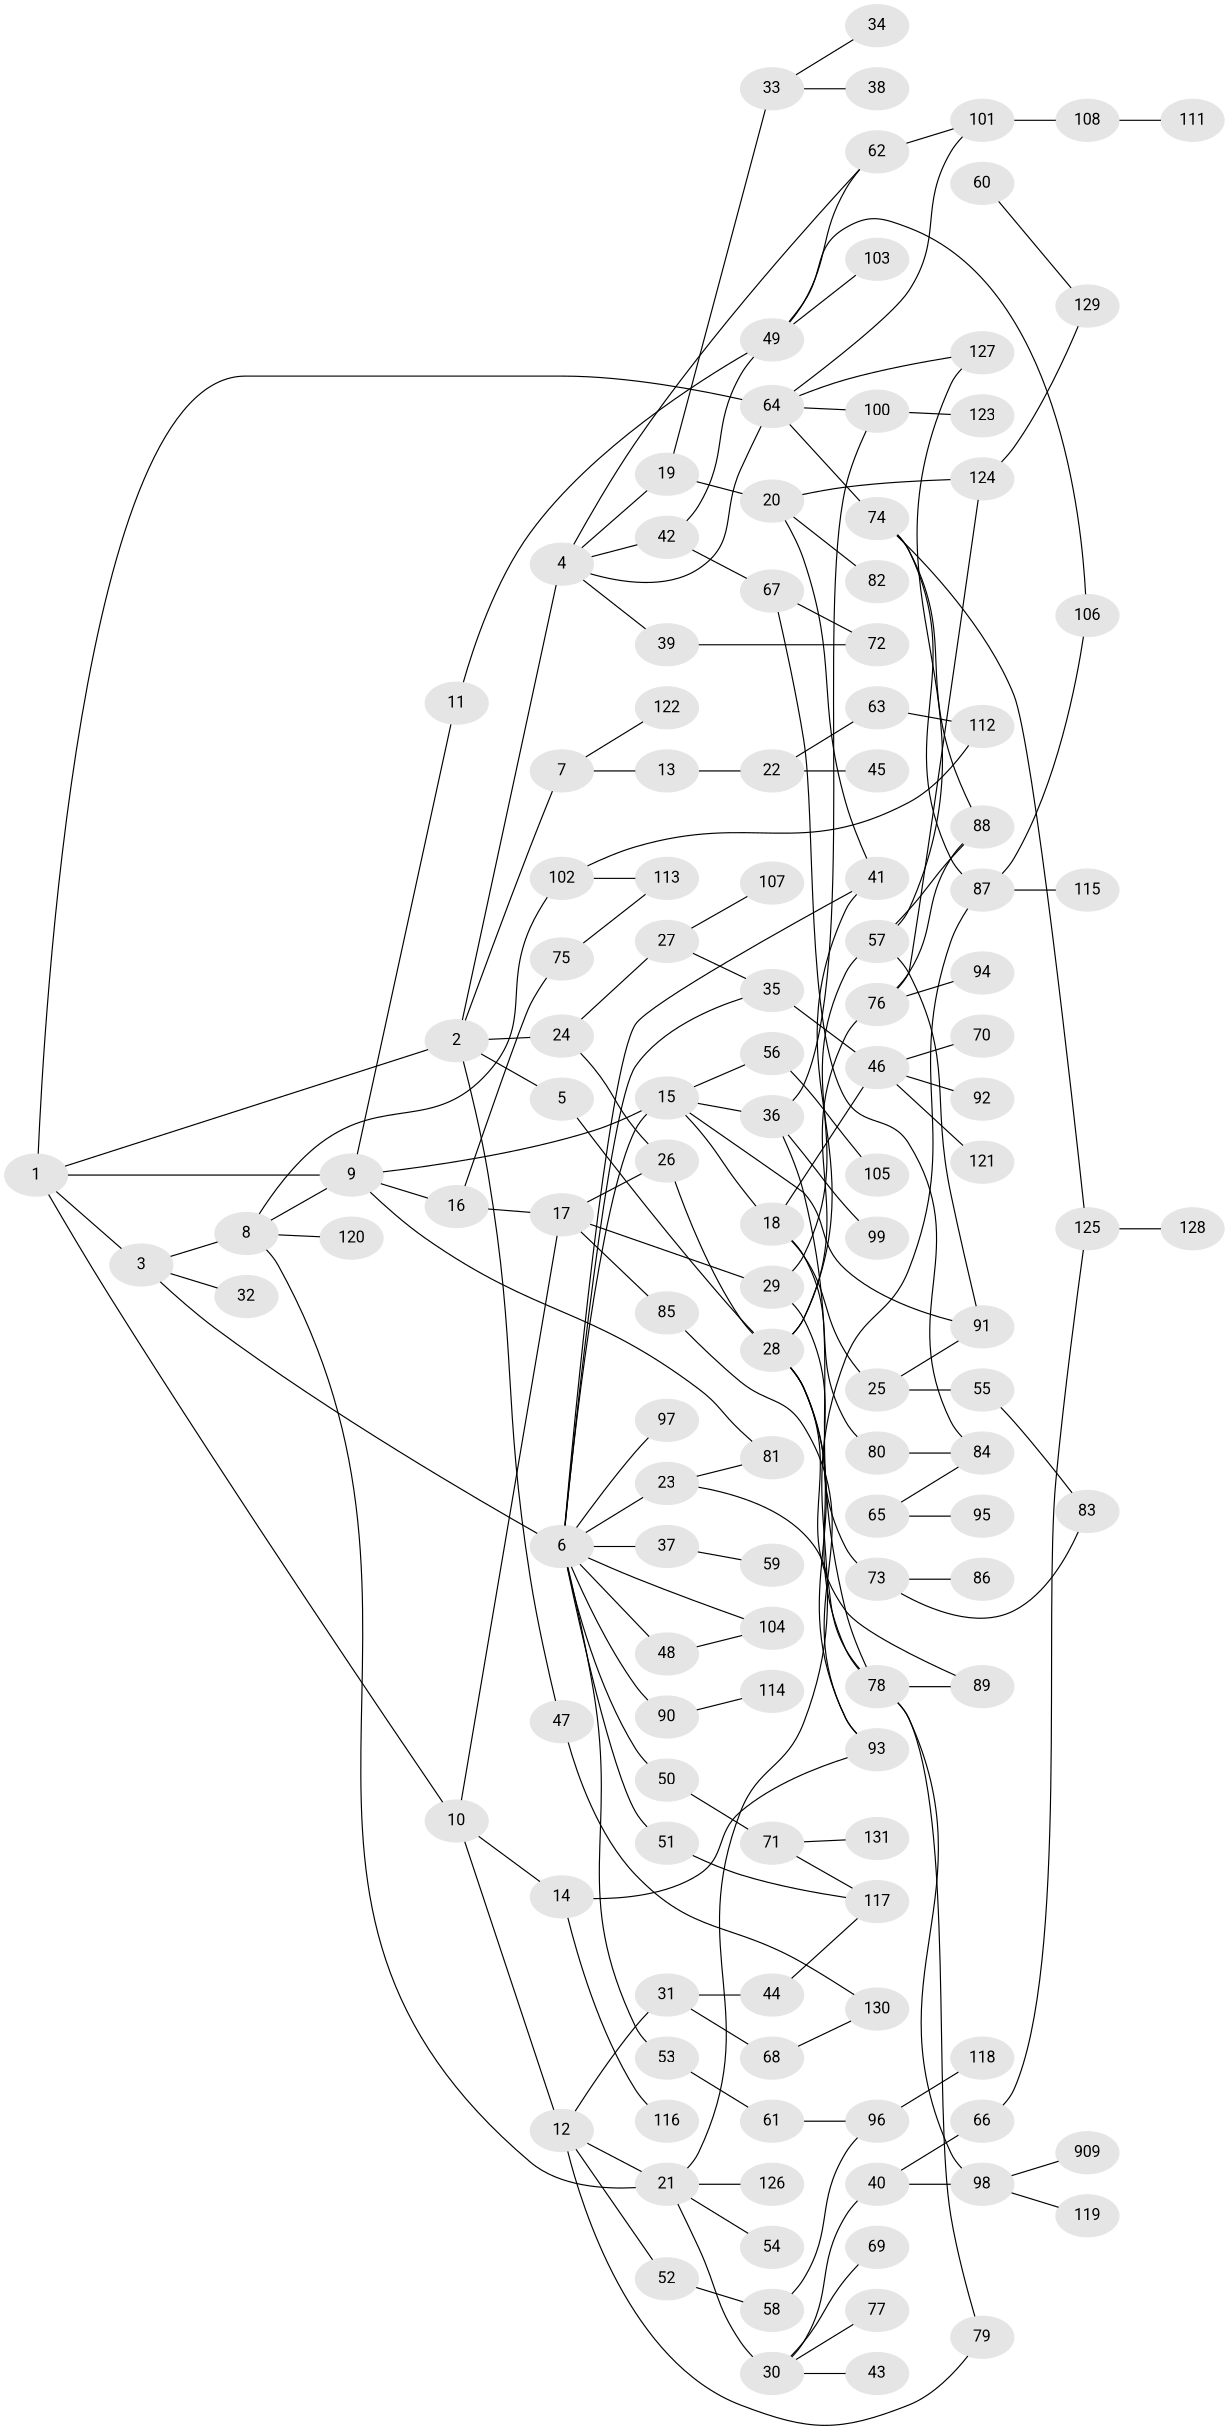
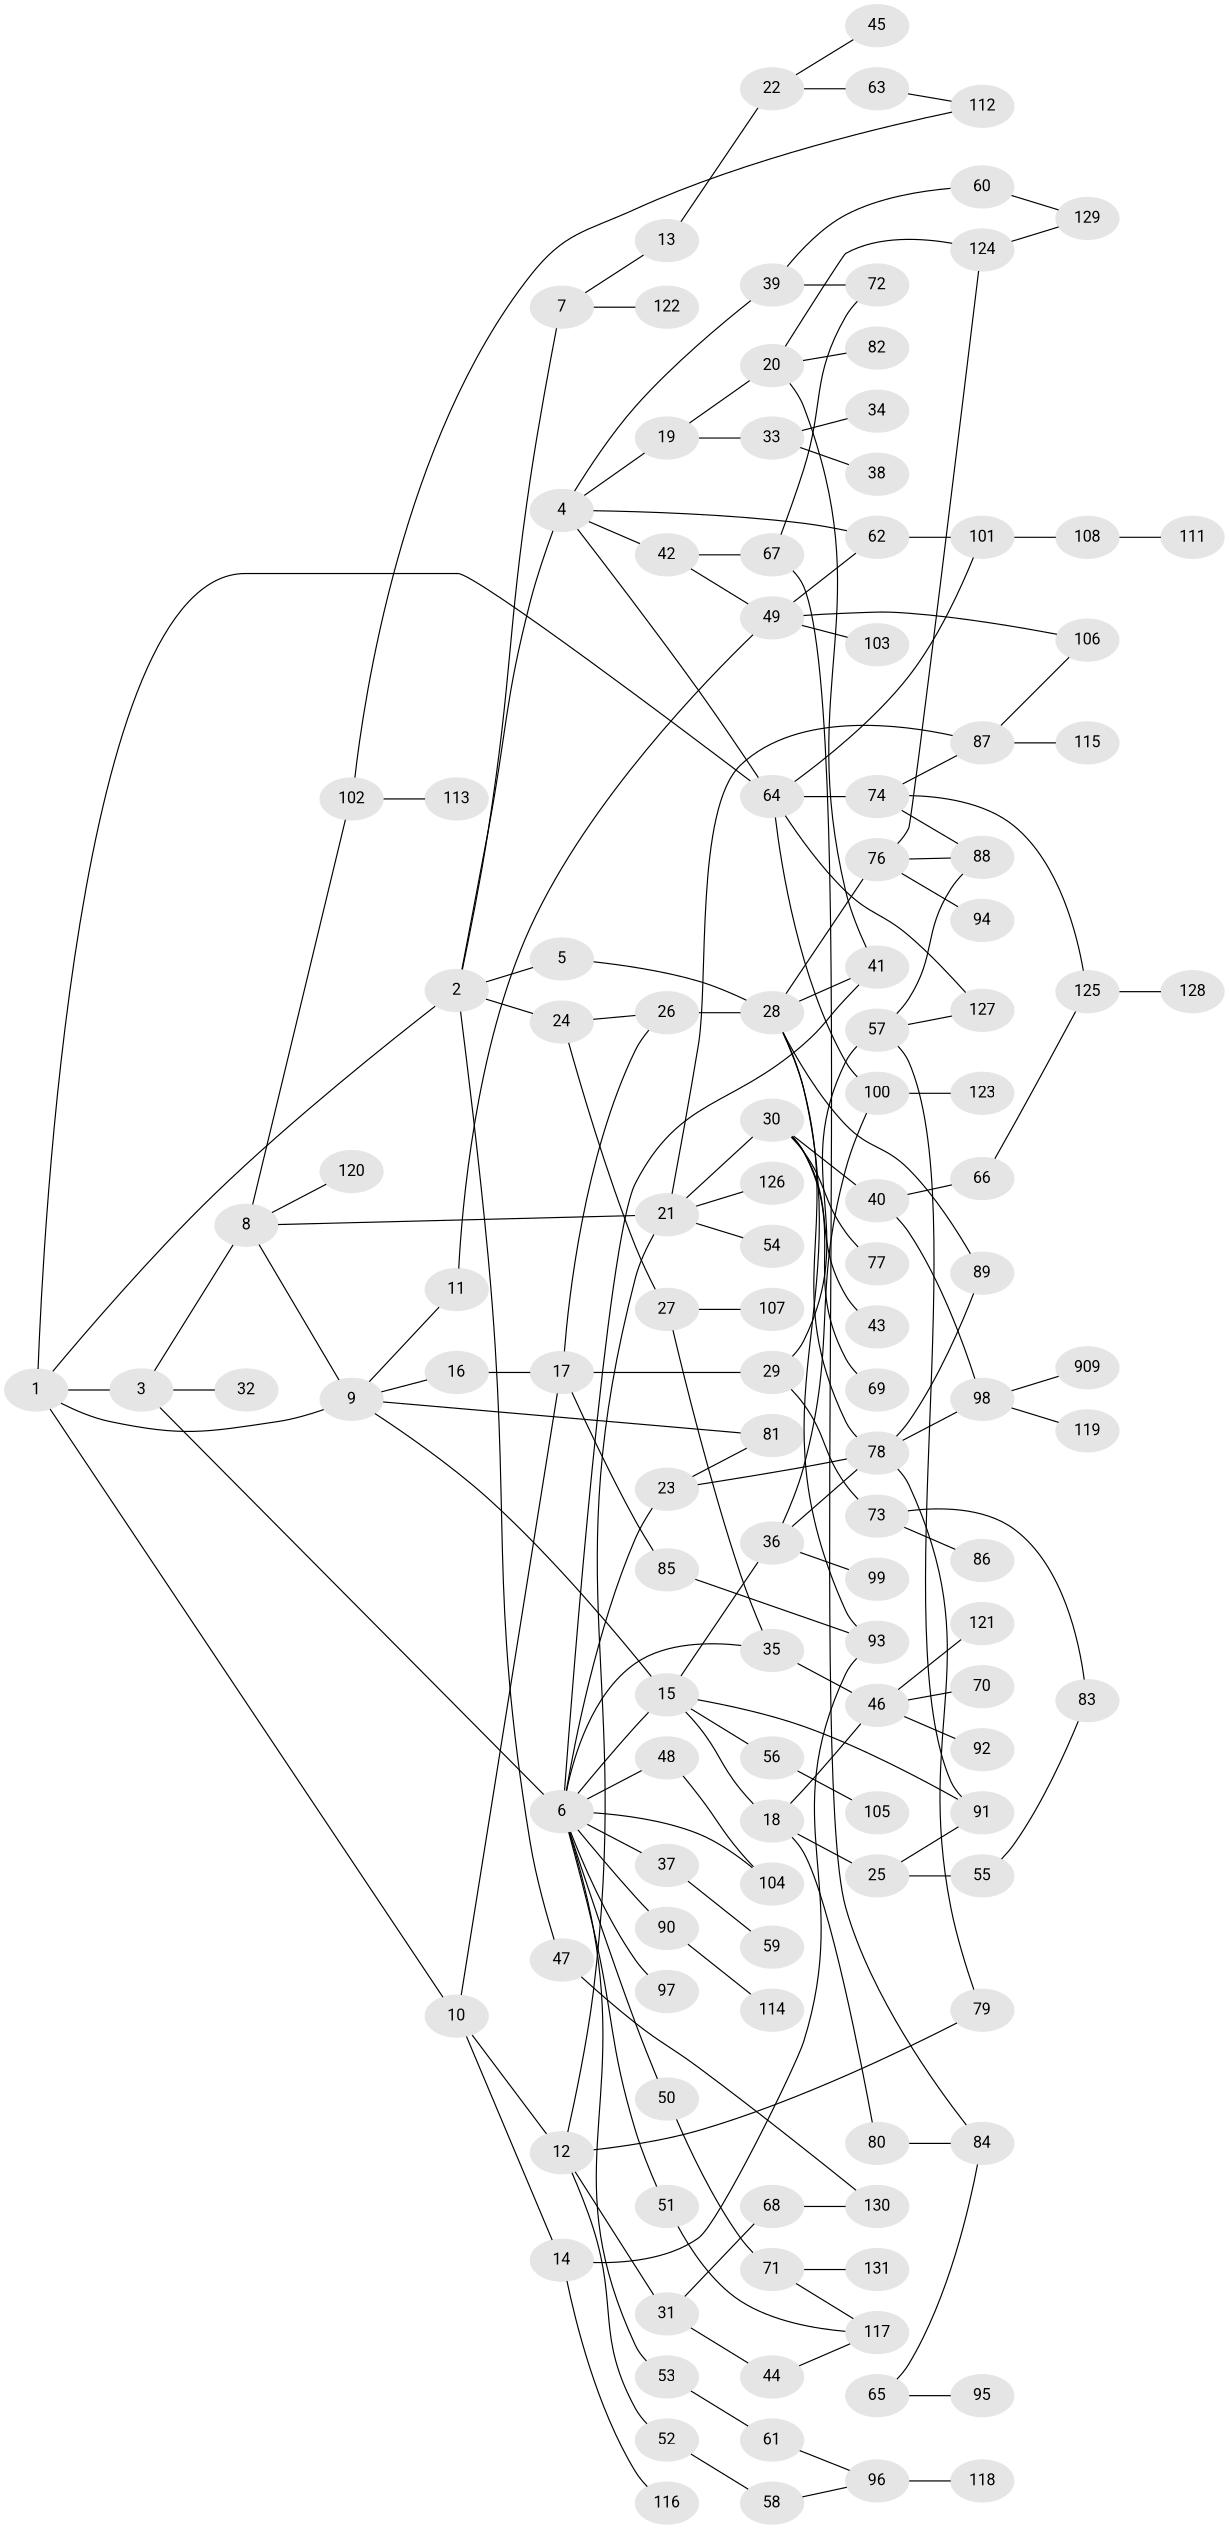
edge "60" -- "39": added
node "75": removed
